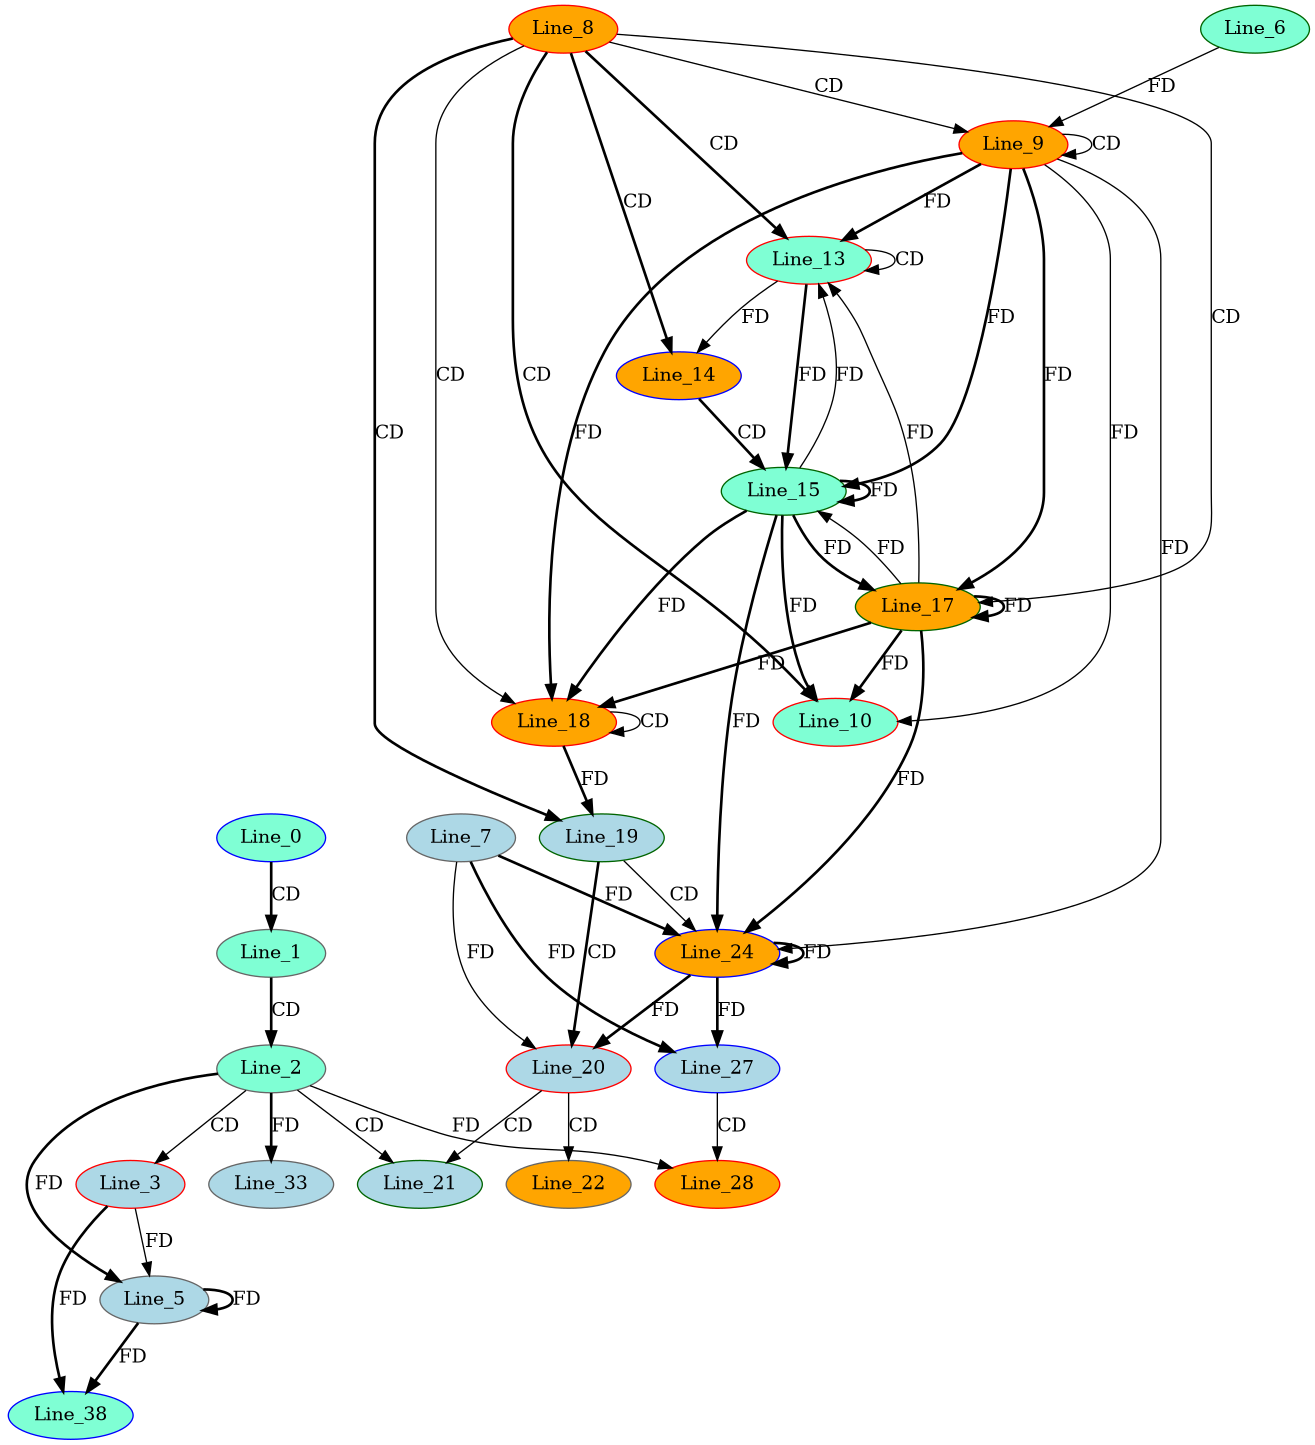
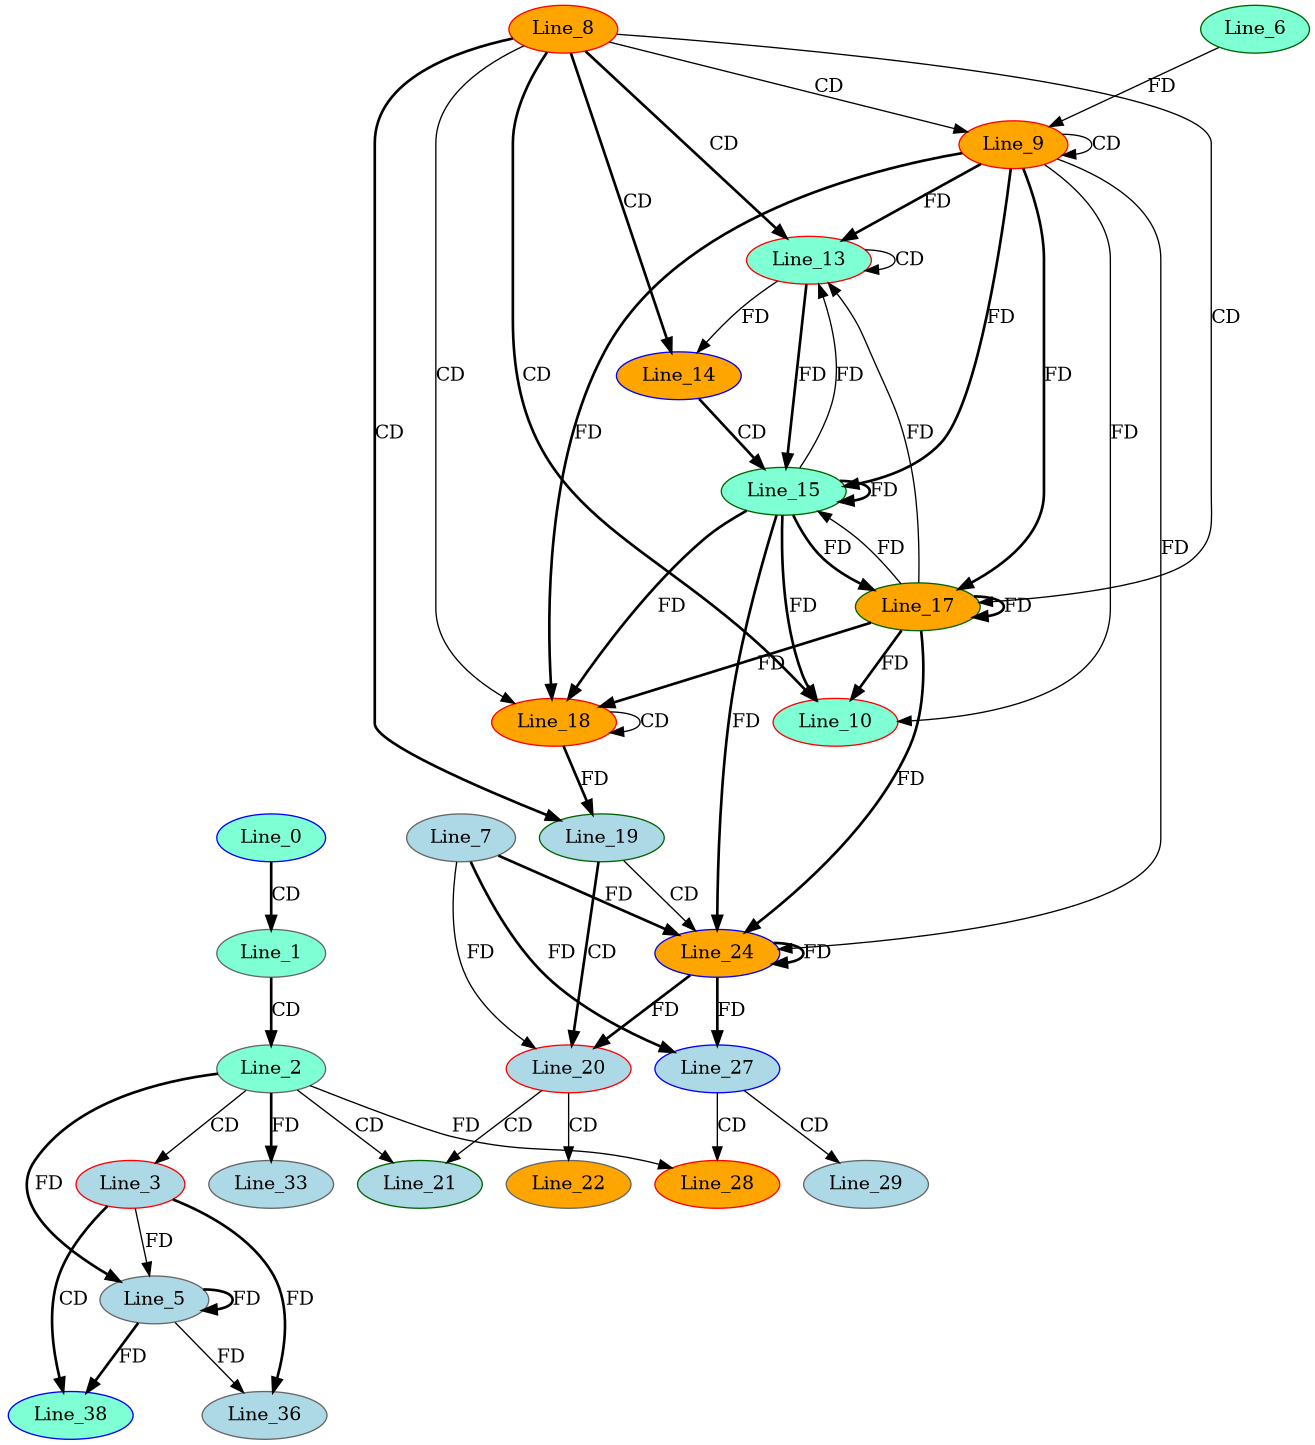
node "Line_29": added
edge "Line_3" -> "Line_38": label "FD" -> "CD"
node "Line_36": added
